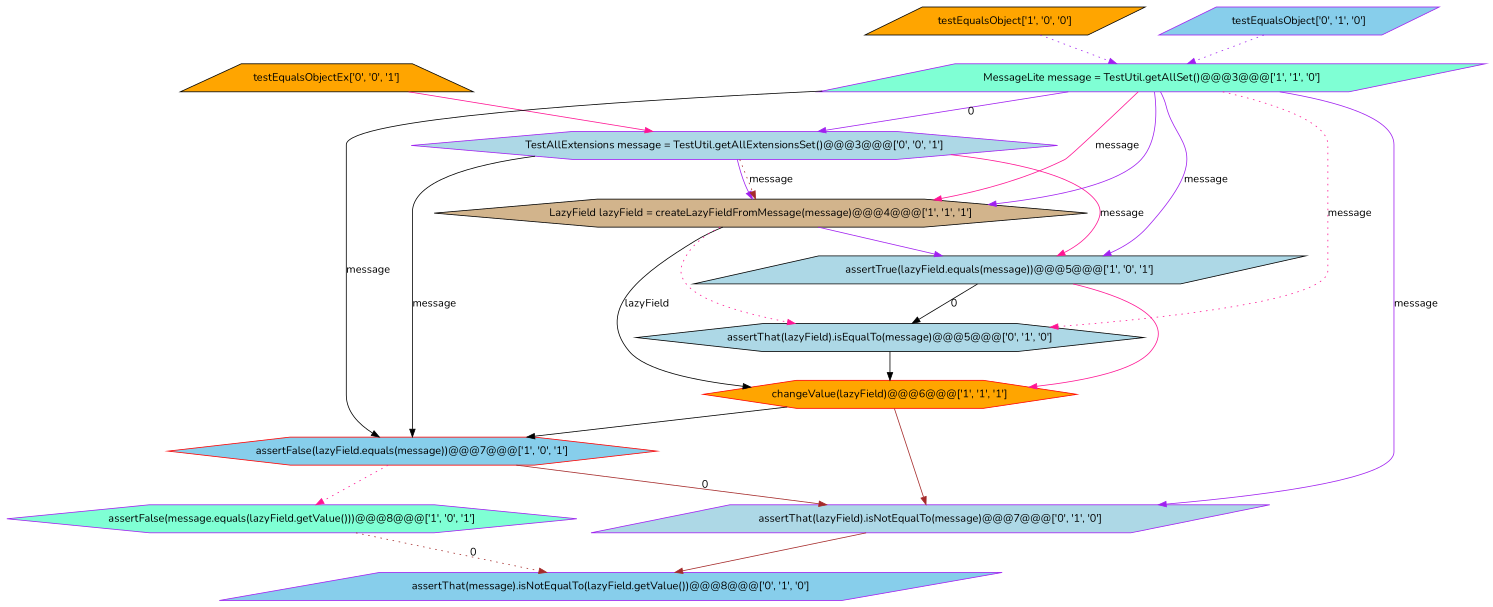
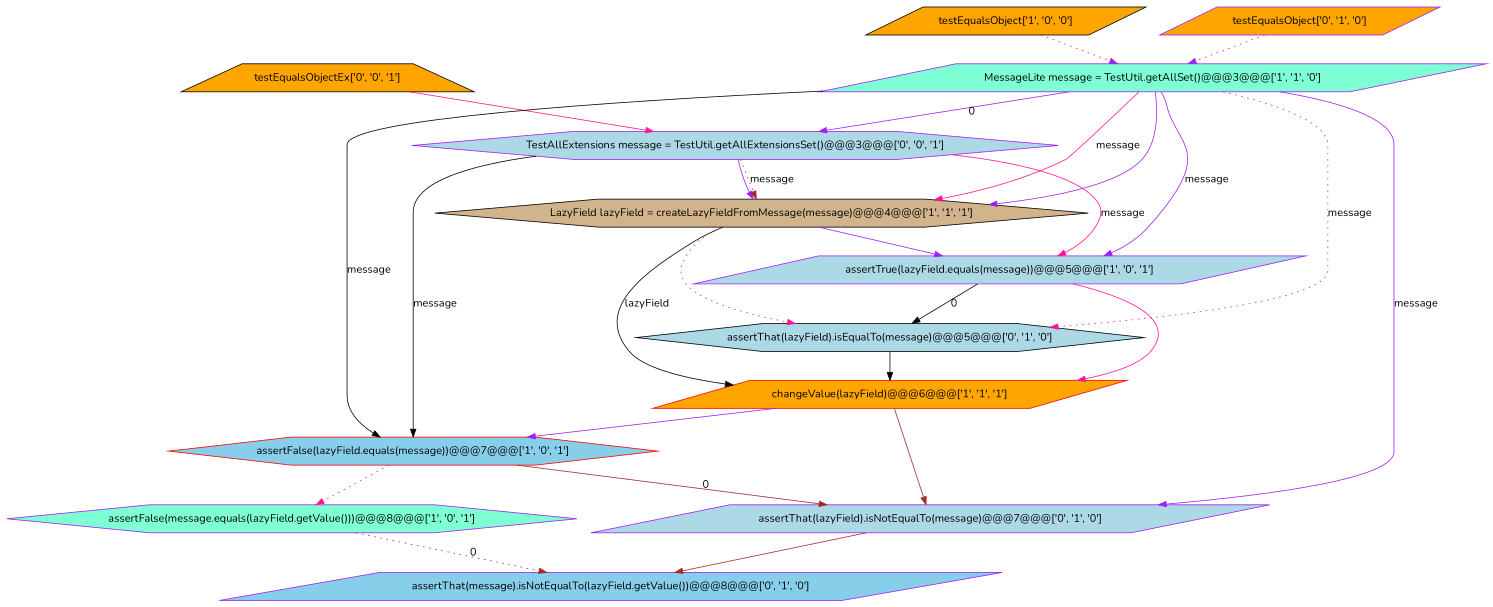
node "testEqualsObject['0', '1', '0']": fillcolor skyblue -> orange
node "assertTrue(lazyField.equals(message))@@@5@@@['1', '0', '1']": color black -> purple
node "changeValue(lazyField)@@@6@@@['1', '1', '1']": shape hexagon -> parallelogram
edge "changeValue(lazyField)@@@6@@@['1', '1', '1']" -> "assertFalse(lazyField.equals(message))@@@7@@@['1', '0', '1']": color black -> purple
